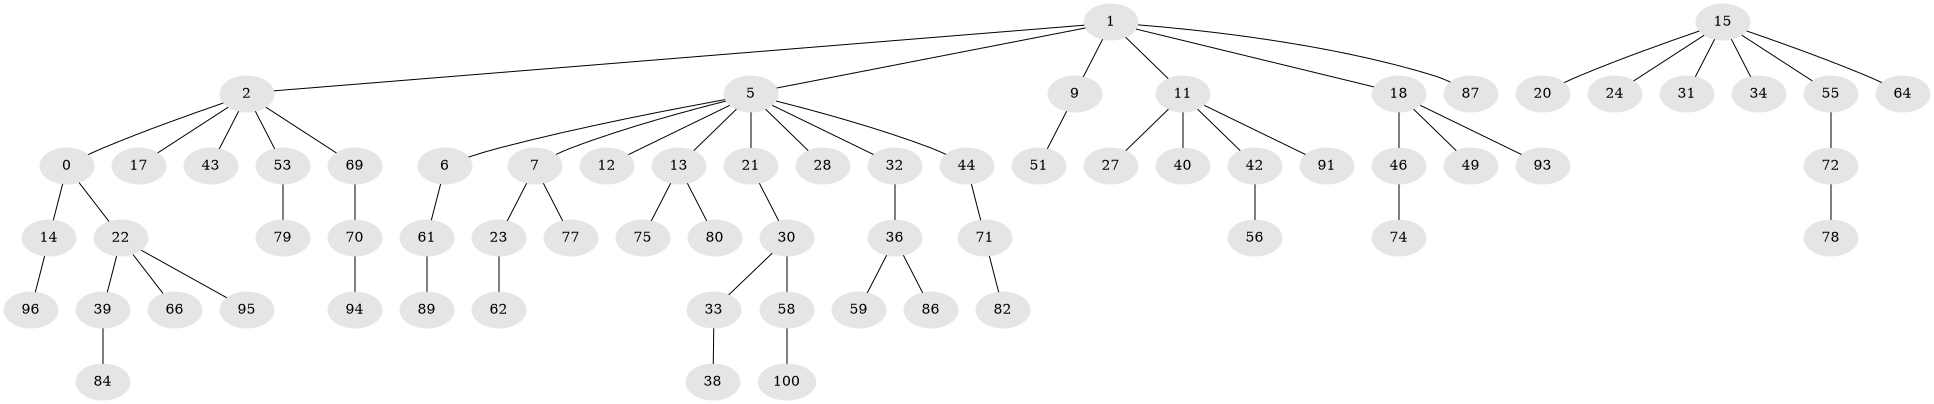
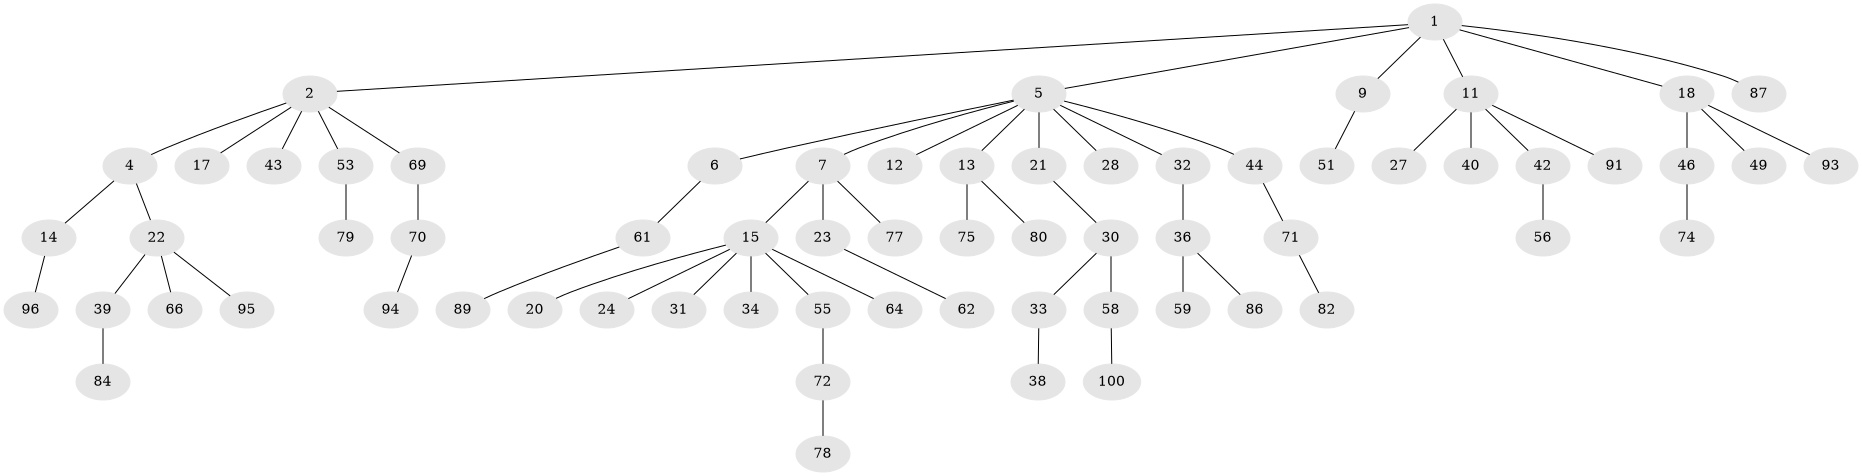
node "0": label "0" -> "4"
edge "7" -- "15": added
